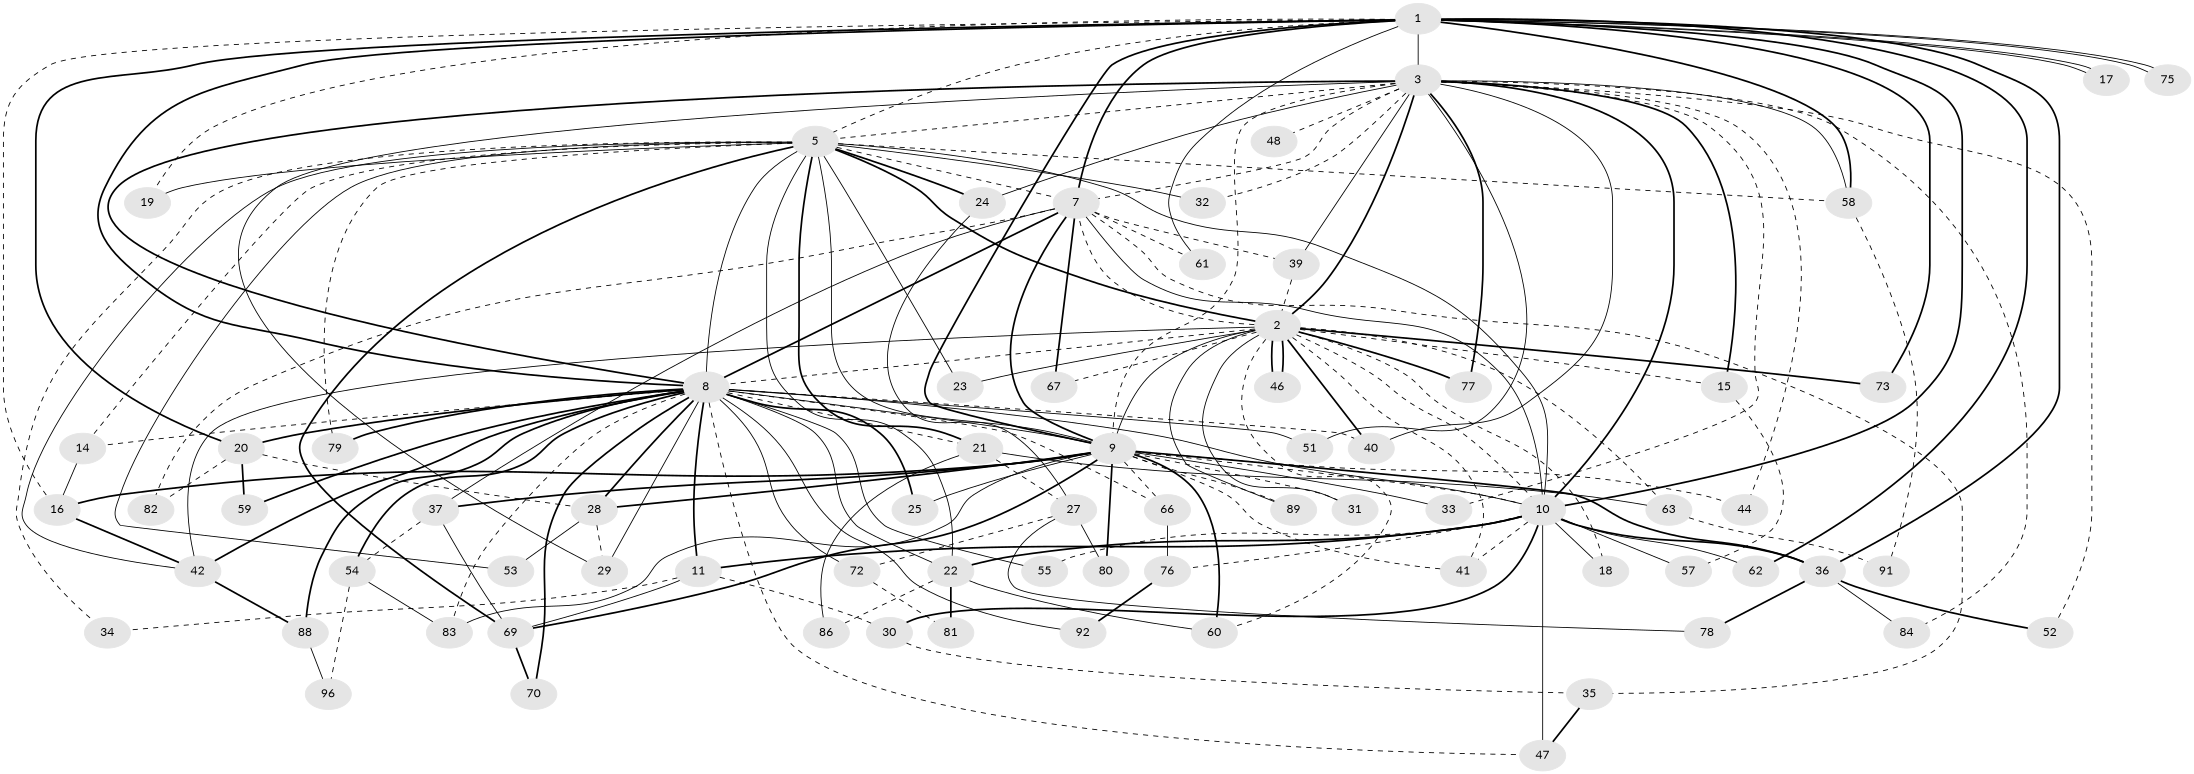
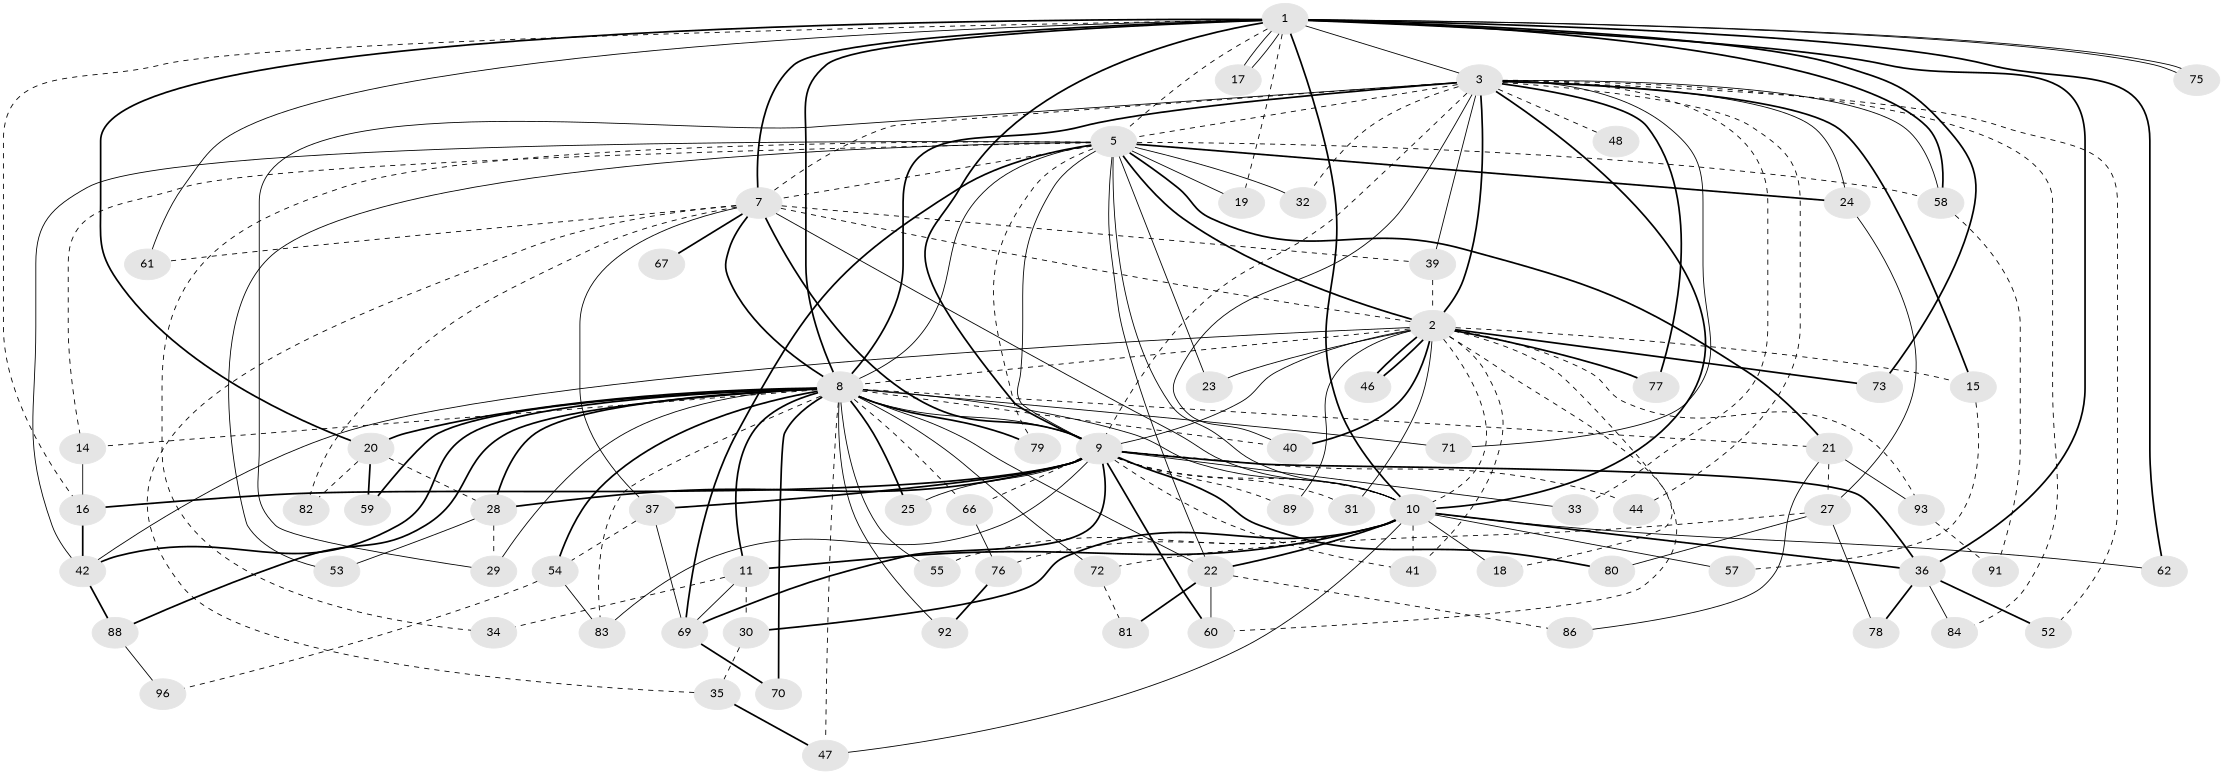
edge "2" -- "67": removed
node "51": label "51" -> "71"
node "63": label "63" -> "93"
